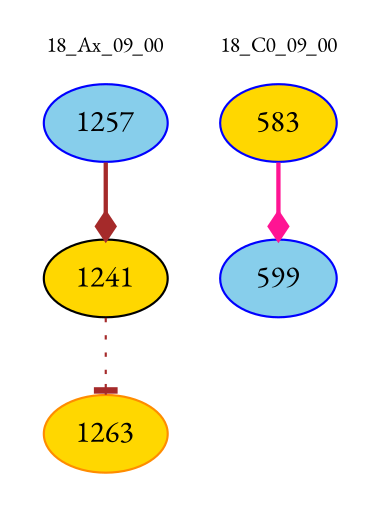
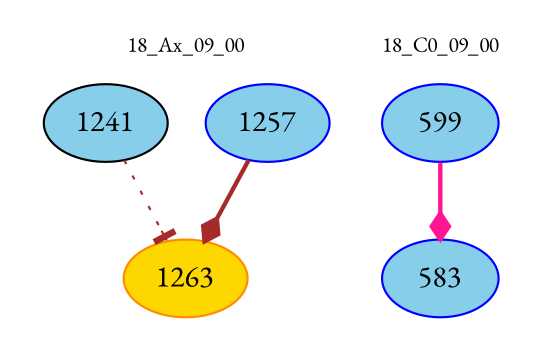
node "583": fillcolor gold -> skyblue
edge "1257" -> "1241": now "1257" -> "1263"
edge "583" -> "599": reversed
node "1241": fillcolor gold -> skyblue
